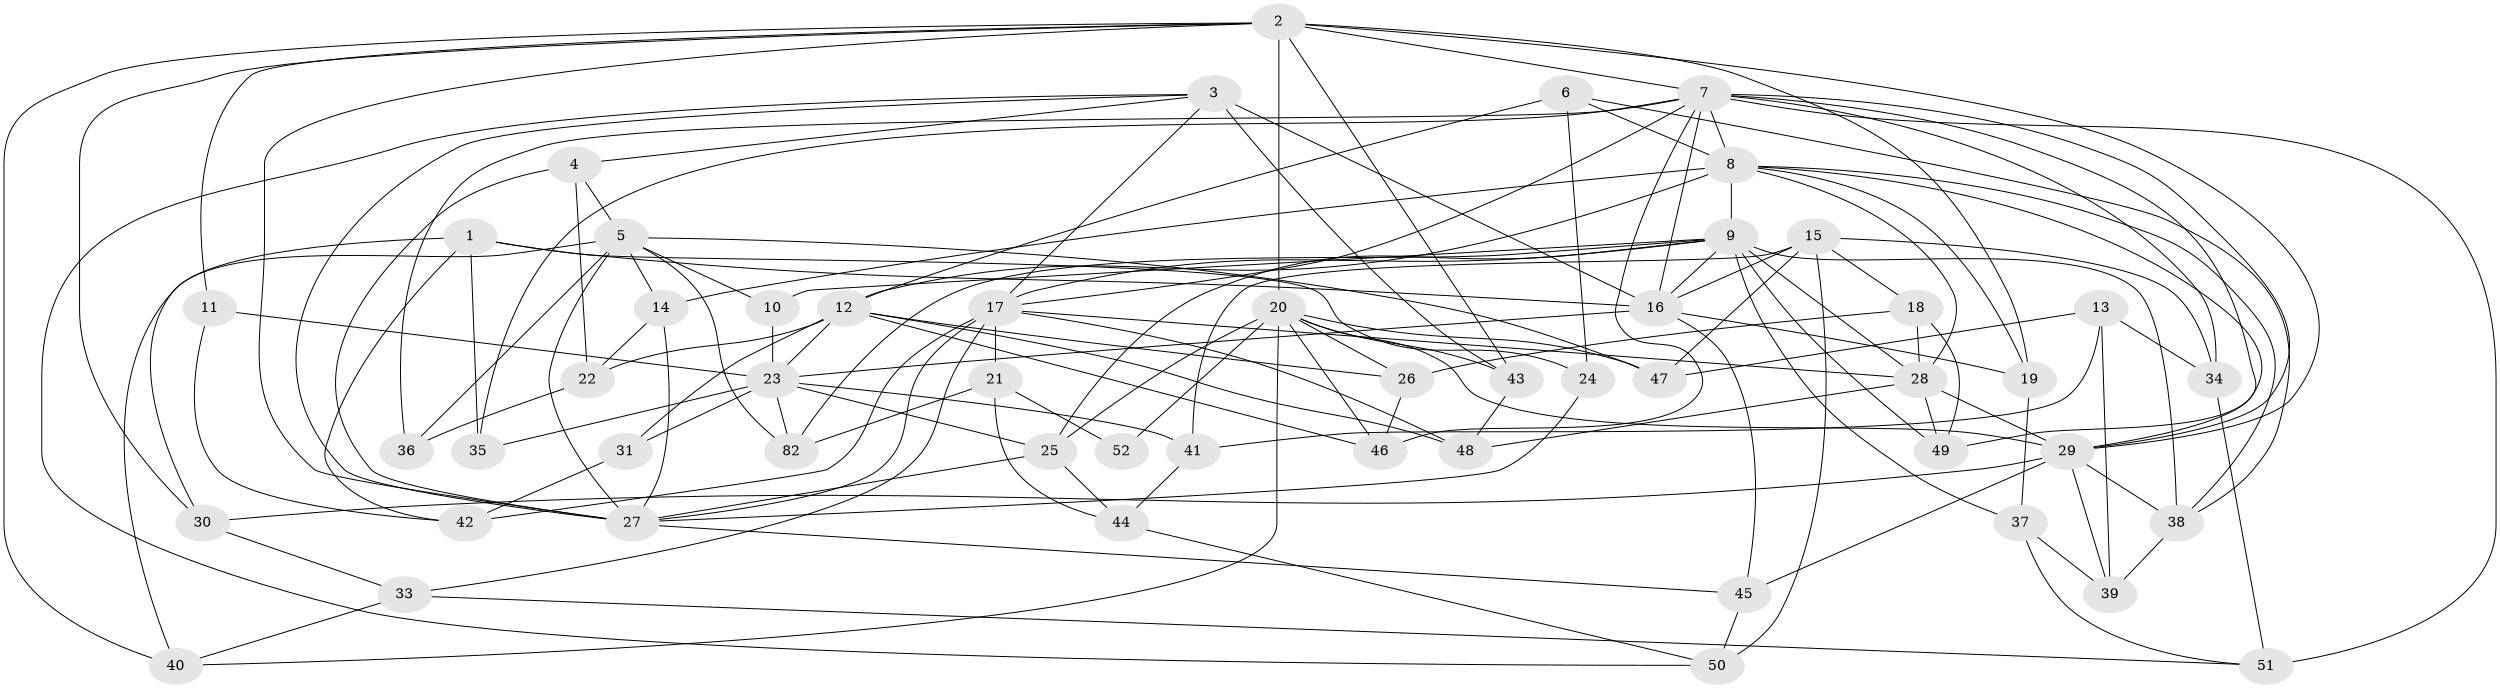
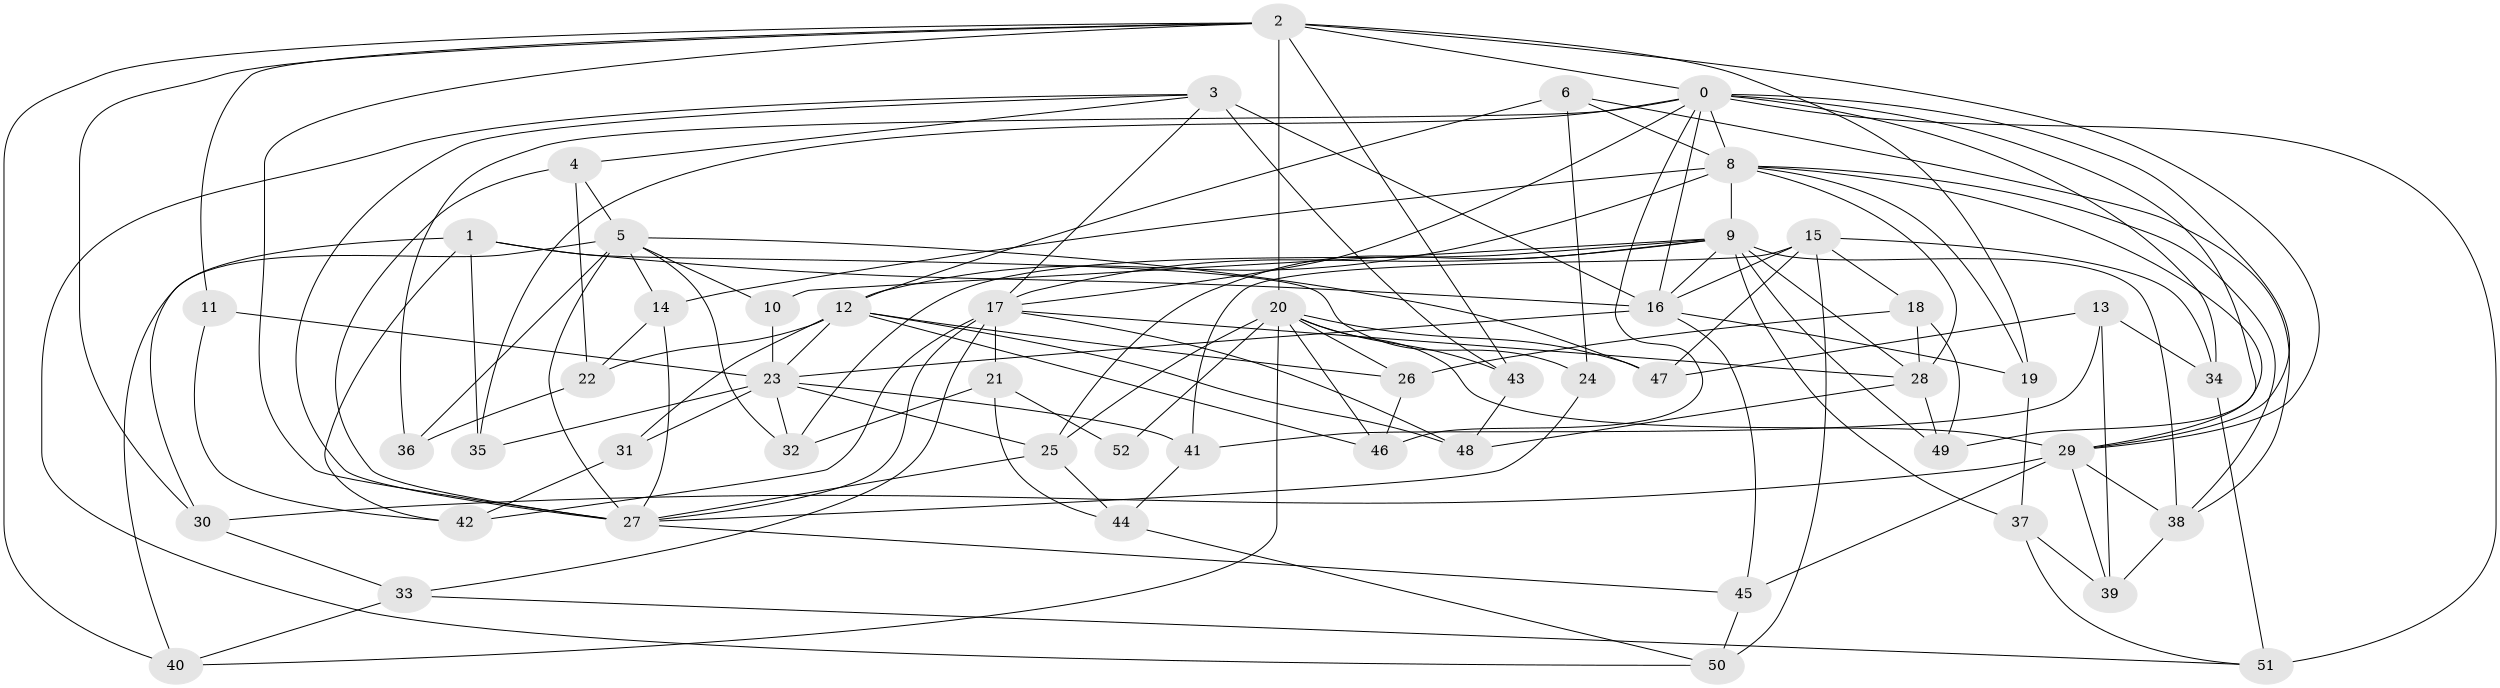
node "7": label "7" -> "0"
edge "28" -- "29": removed
node "82": label "82" -> "32"
